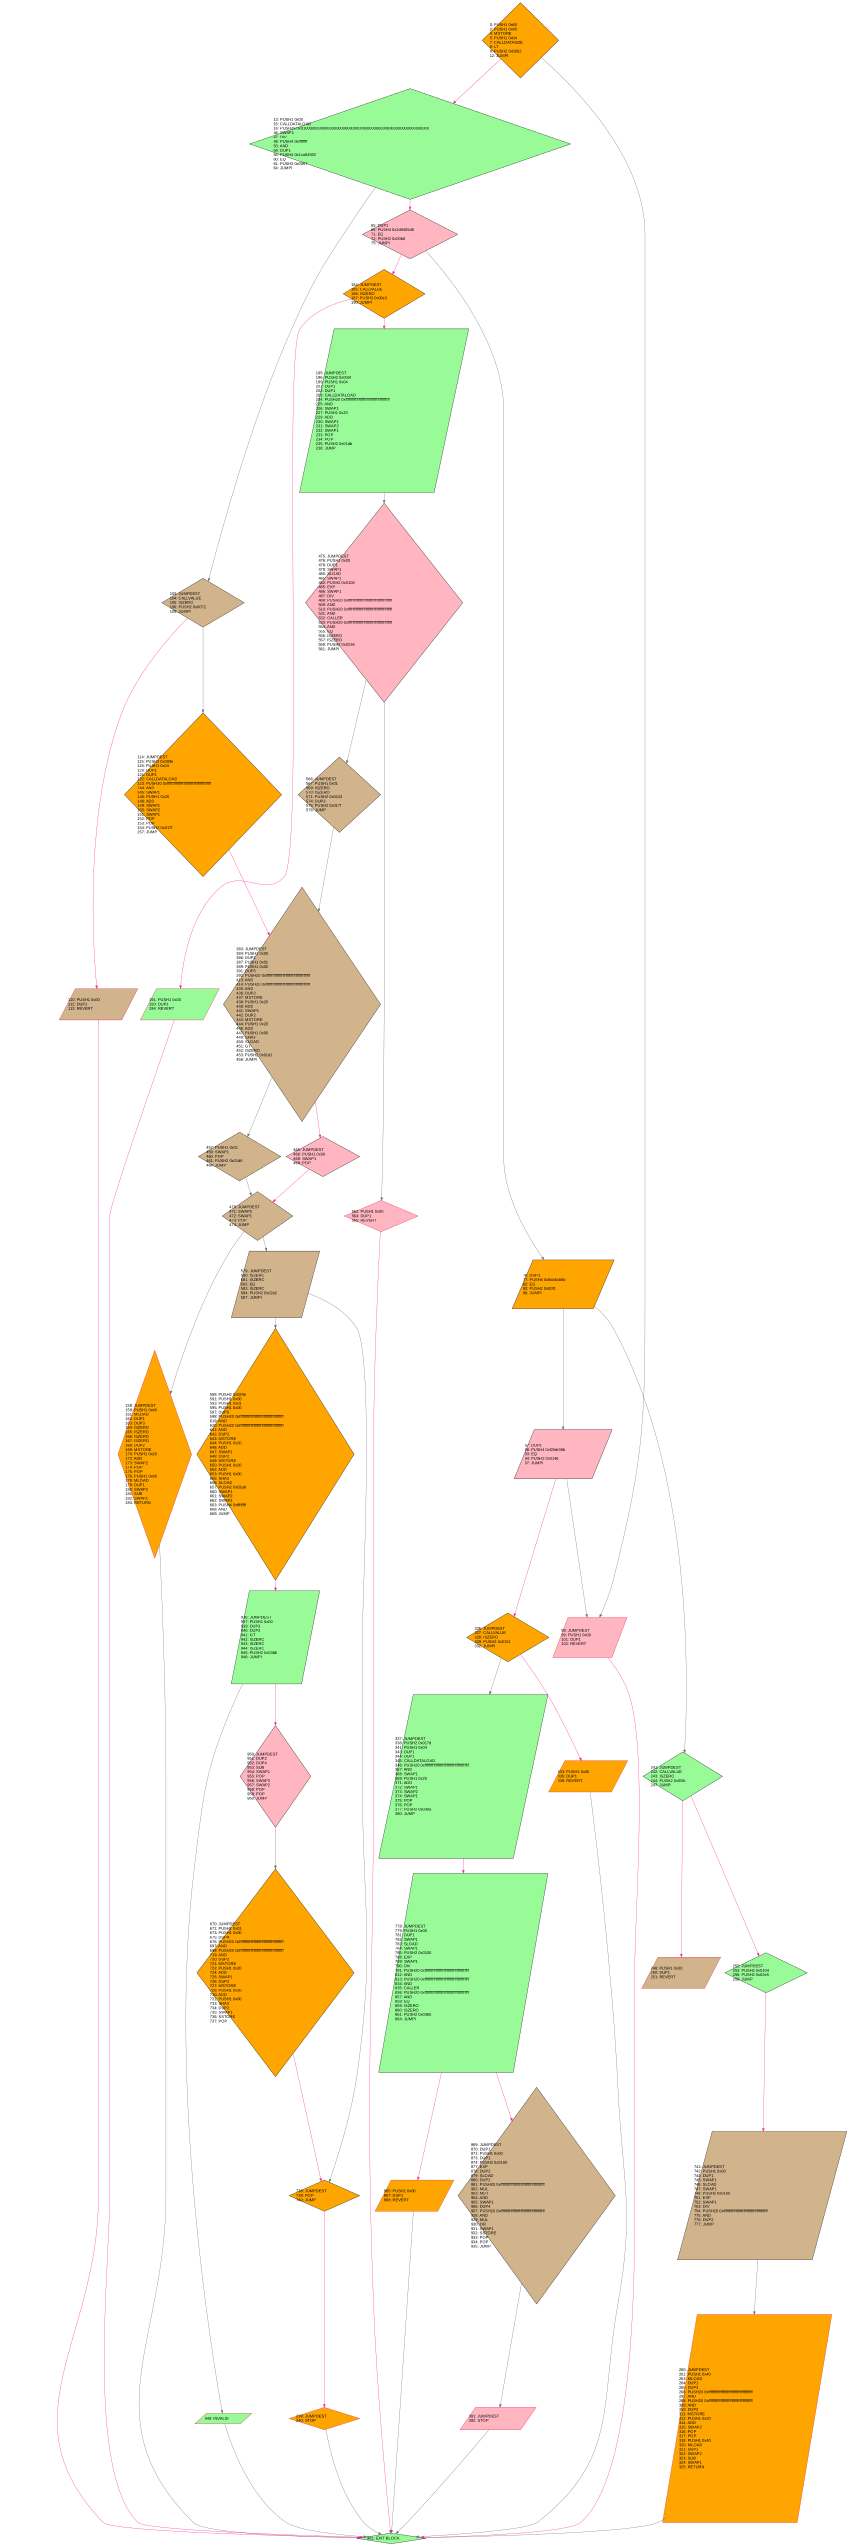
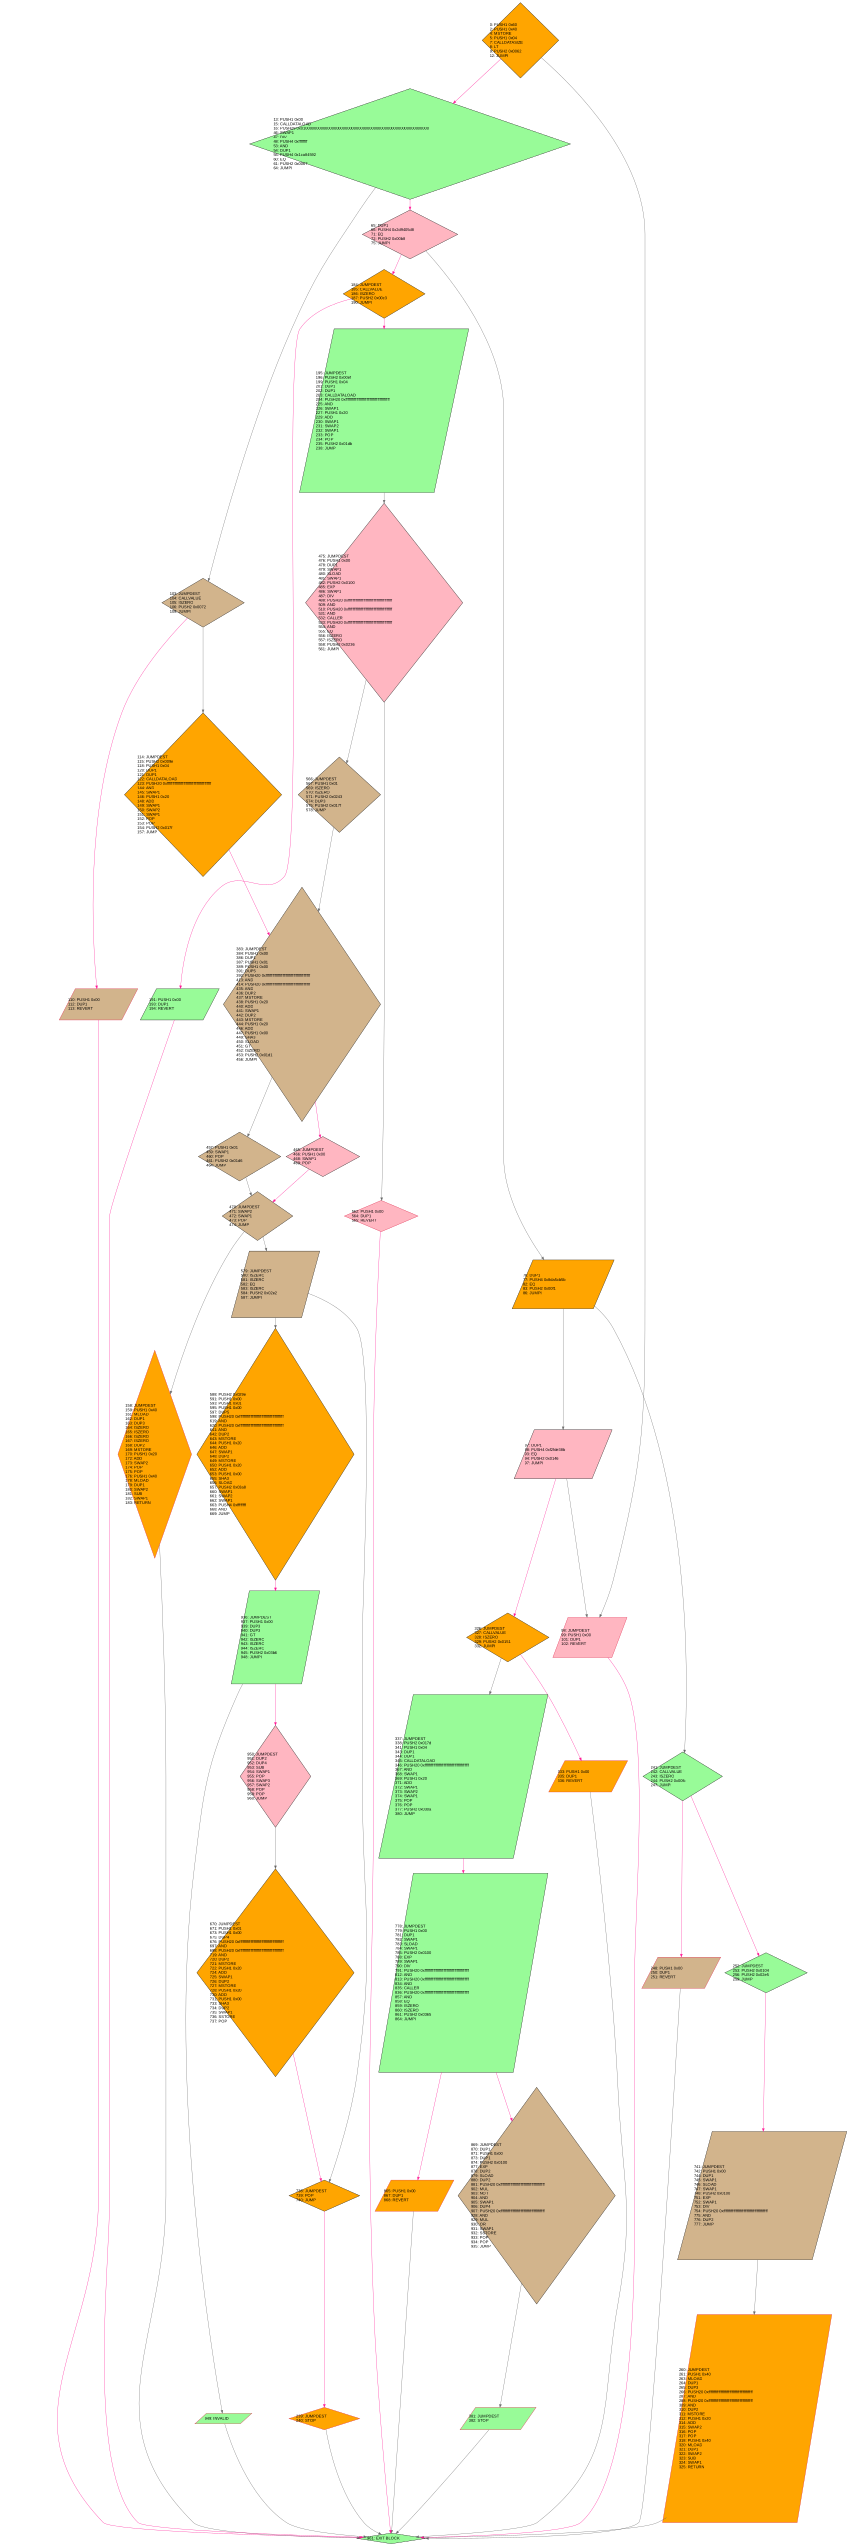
node "191: PUSH1 0x00 193: DUP1 194: REVERT": color crimson -> black
edge "248: PUSH1 0x00 250: DUP1 251: REVERT" -> "961: EXIT BLOCK": added
node "381: JUMPDEST 382: STOP": fillcolor lightpink -> palegreen
